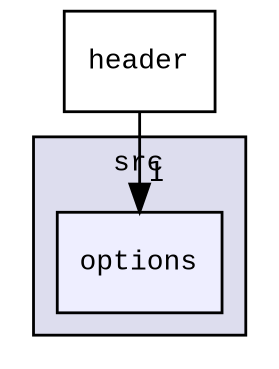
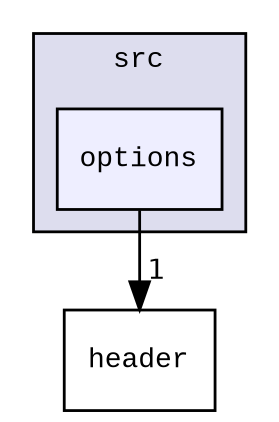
edge "header" -> "options": reversed
